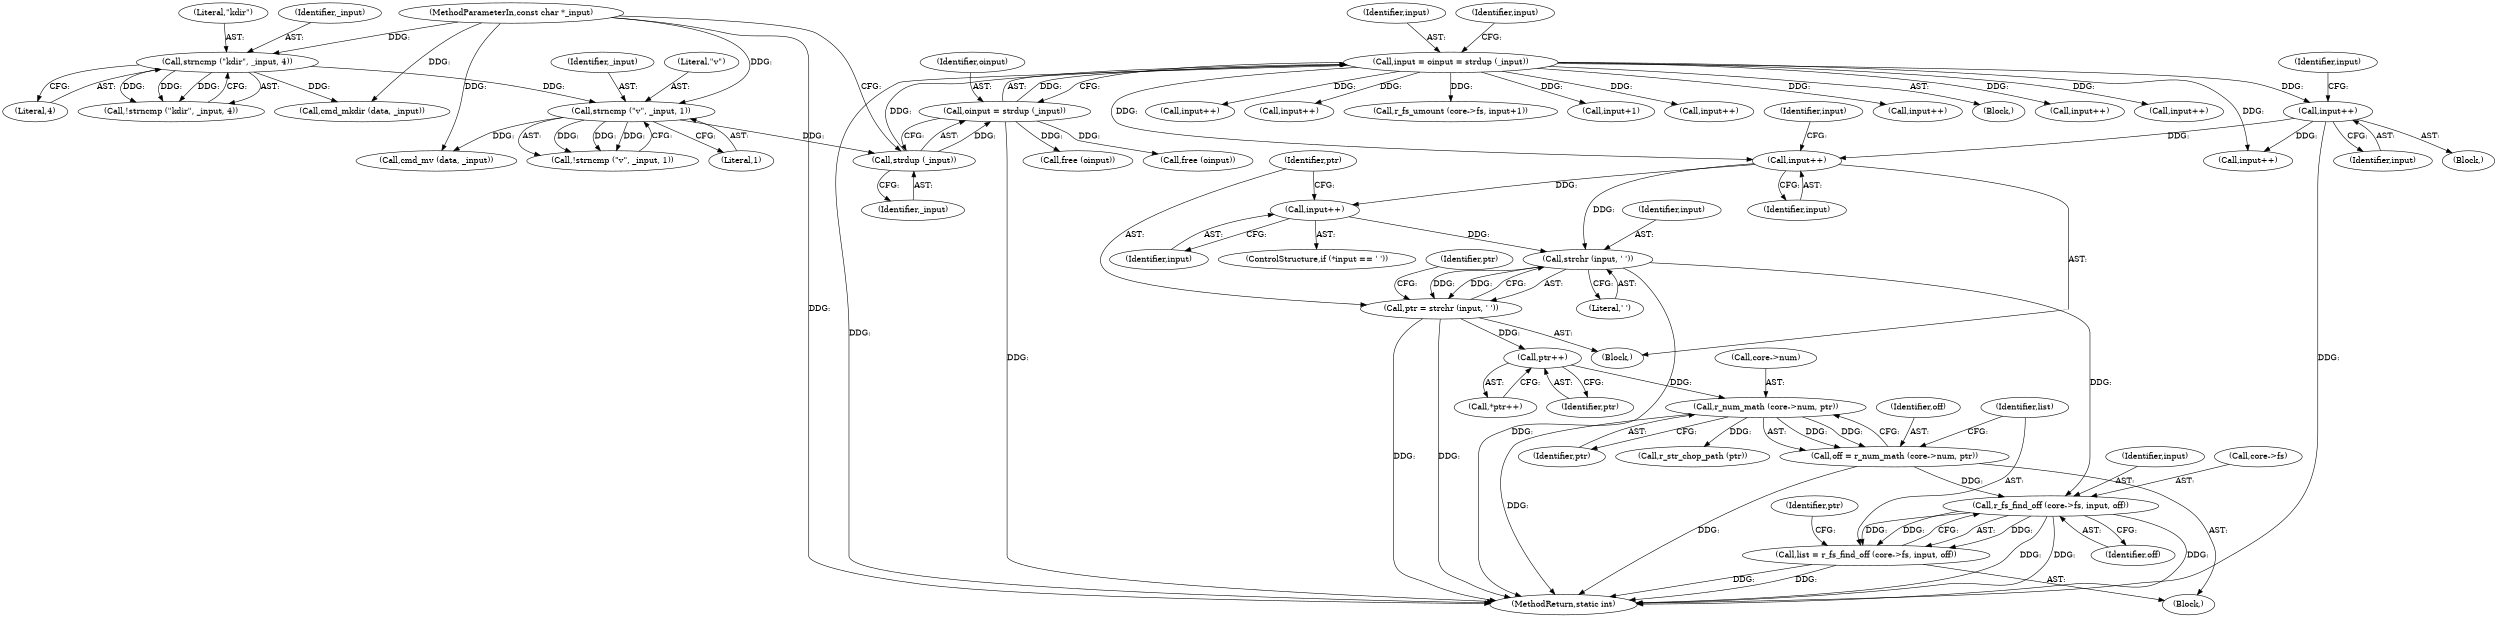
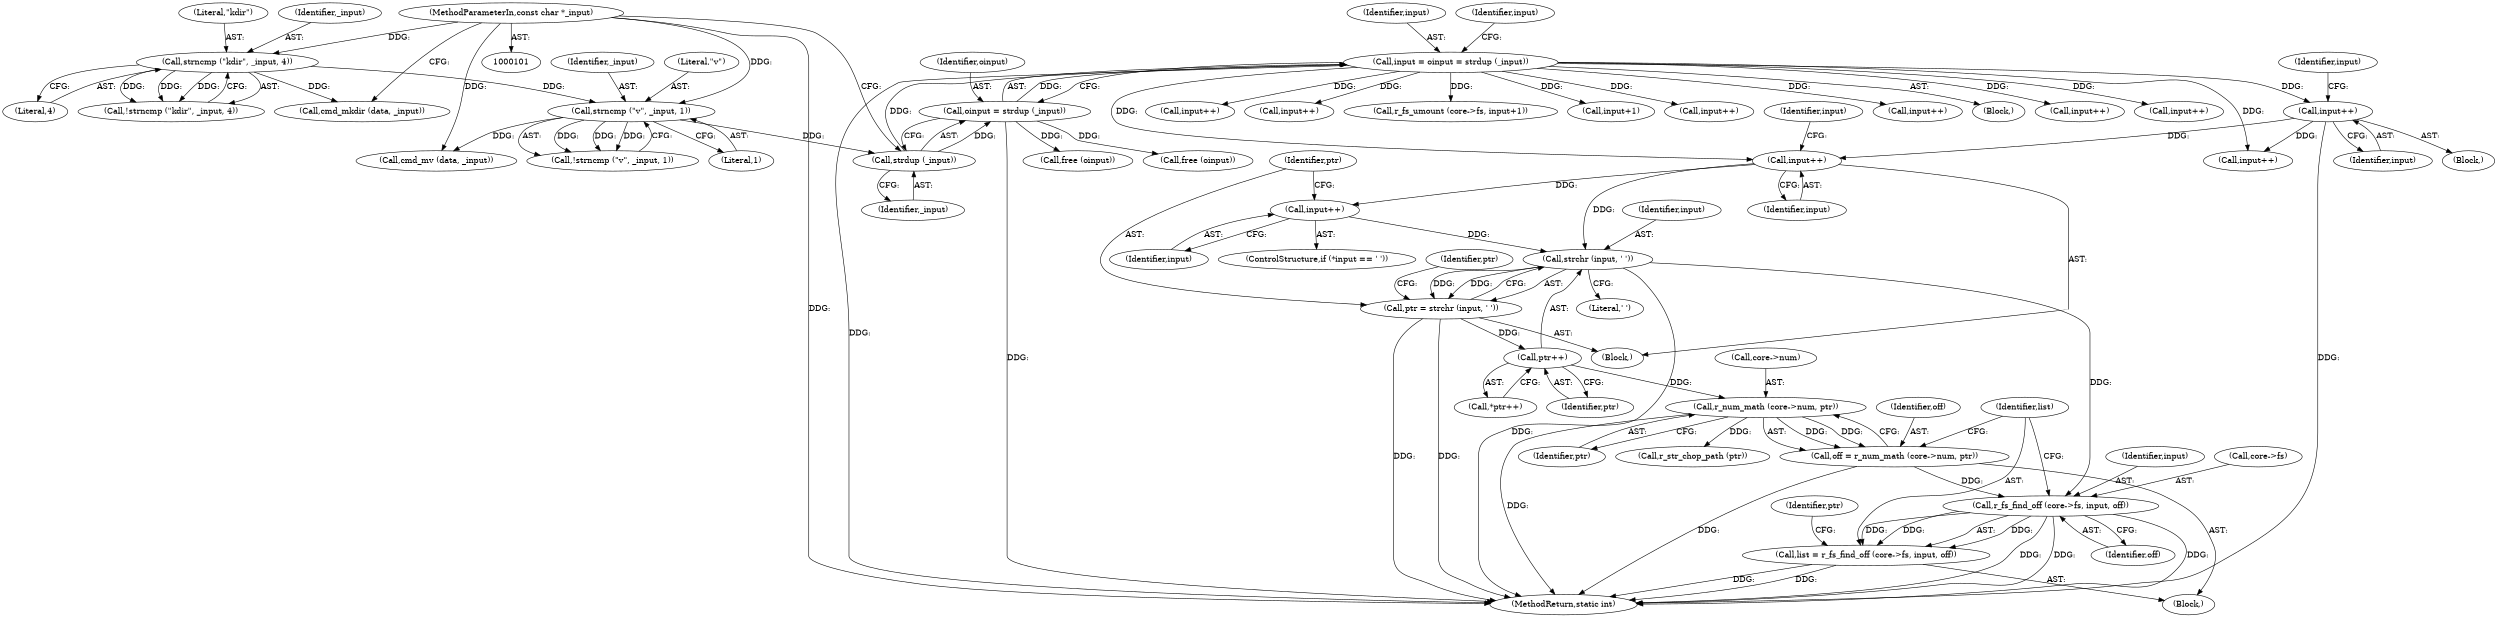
edge "(MethodParameterIn,const char *_input)" -> "(Call,cmd_mkdir (data, _input))": label "DDG: " -> "CFG: "
node "1000101": added
edge "(Literal,' ')" -> "(Call,strchr (input, ' '))": now "(Call,ptr++)" -> "(Call,strchr (input, ' '))"
edge "(Call,list = r_fs_find_off (core->fs, input, off))" -> "(Call,r_fs_find_off (core->fs, input, off))": now "(Identifier,list)" -> "(Call,r_fs_find_off (core->fs, input, off))"
